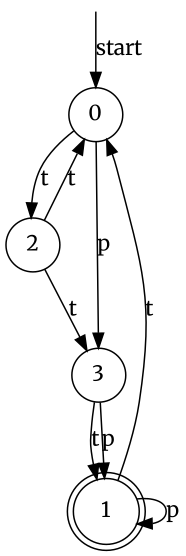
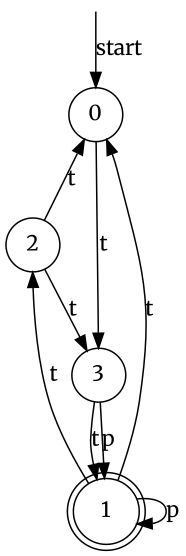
edge "0" -> "2": now "1" -> "2"
edge "0" -> "3": label "p" -> "t"
